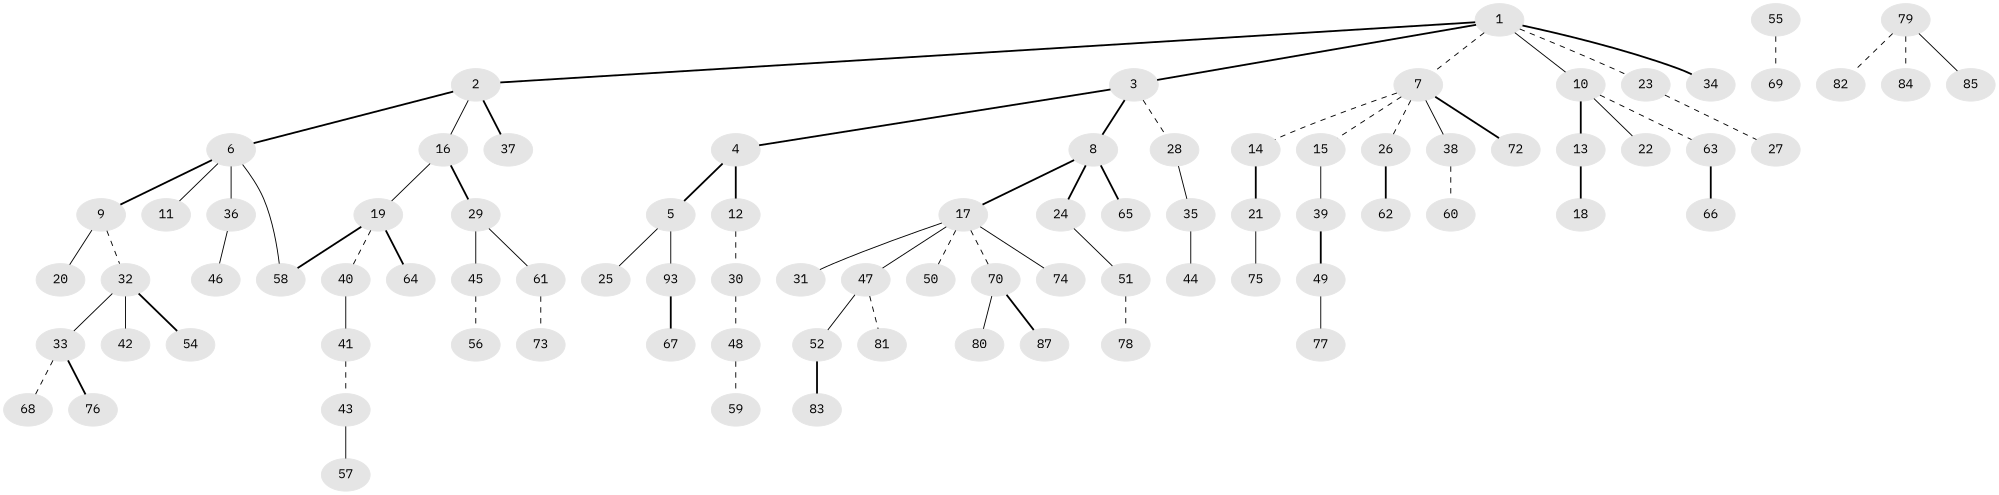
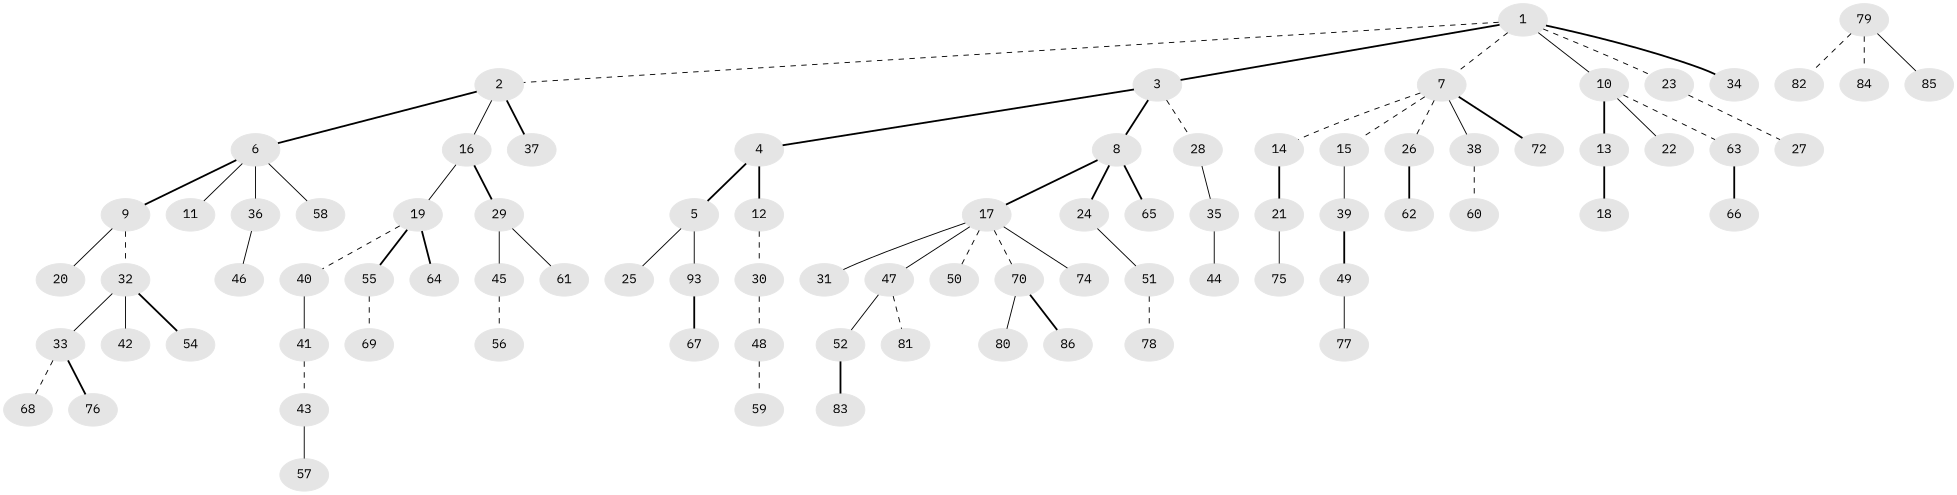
edge "1" -- "2": style bold -> dashed
edge "19" -- "58": now "19" -- "55"
node "73": removed
node "87": label "87" -> "86"
